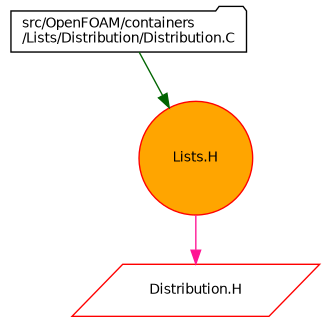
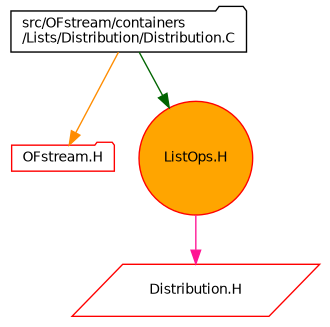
node "src/OpenFOAM/containers /Lists/Distribution/Distribution.C": label "src/OpenFOAM/containers /Lists/Distribution/Distribution.C" -> "src/OFstream/containers /Lists/Distribution/Distribution.C"
node "OFstream.H": added
node "Lists.H": label "Lists.H" -> "ListOps.H"
